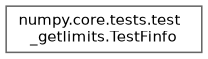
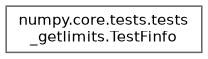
node "numpy.core.tests.test _getlimits.TestFinfo": label "numpy.core.tests.test _getlimits.TestFinfo" -> "numpy.core.tests.tests _getlimits.TestFinfo"
